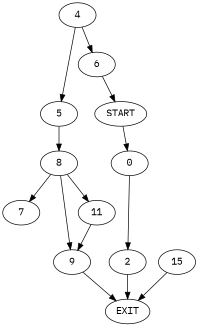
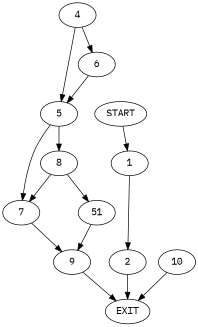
edge "6" -> "START": now "6" -> "5"
edge "5" -> "7": added
node "0": label "0" -> "1"
edge "8" -> "9": now "7" -> "9"
node "11": label "11" -> "51"
node "15": label "15" -> "10"
